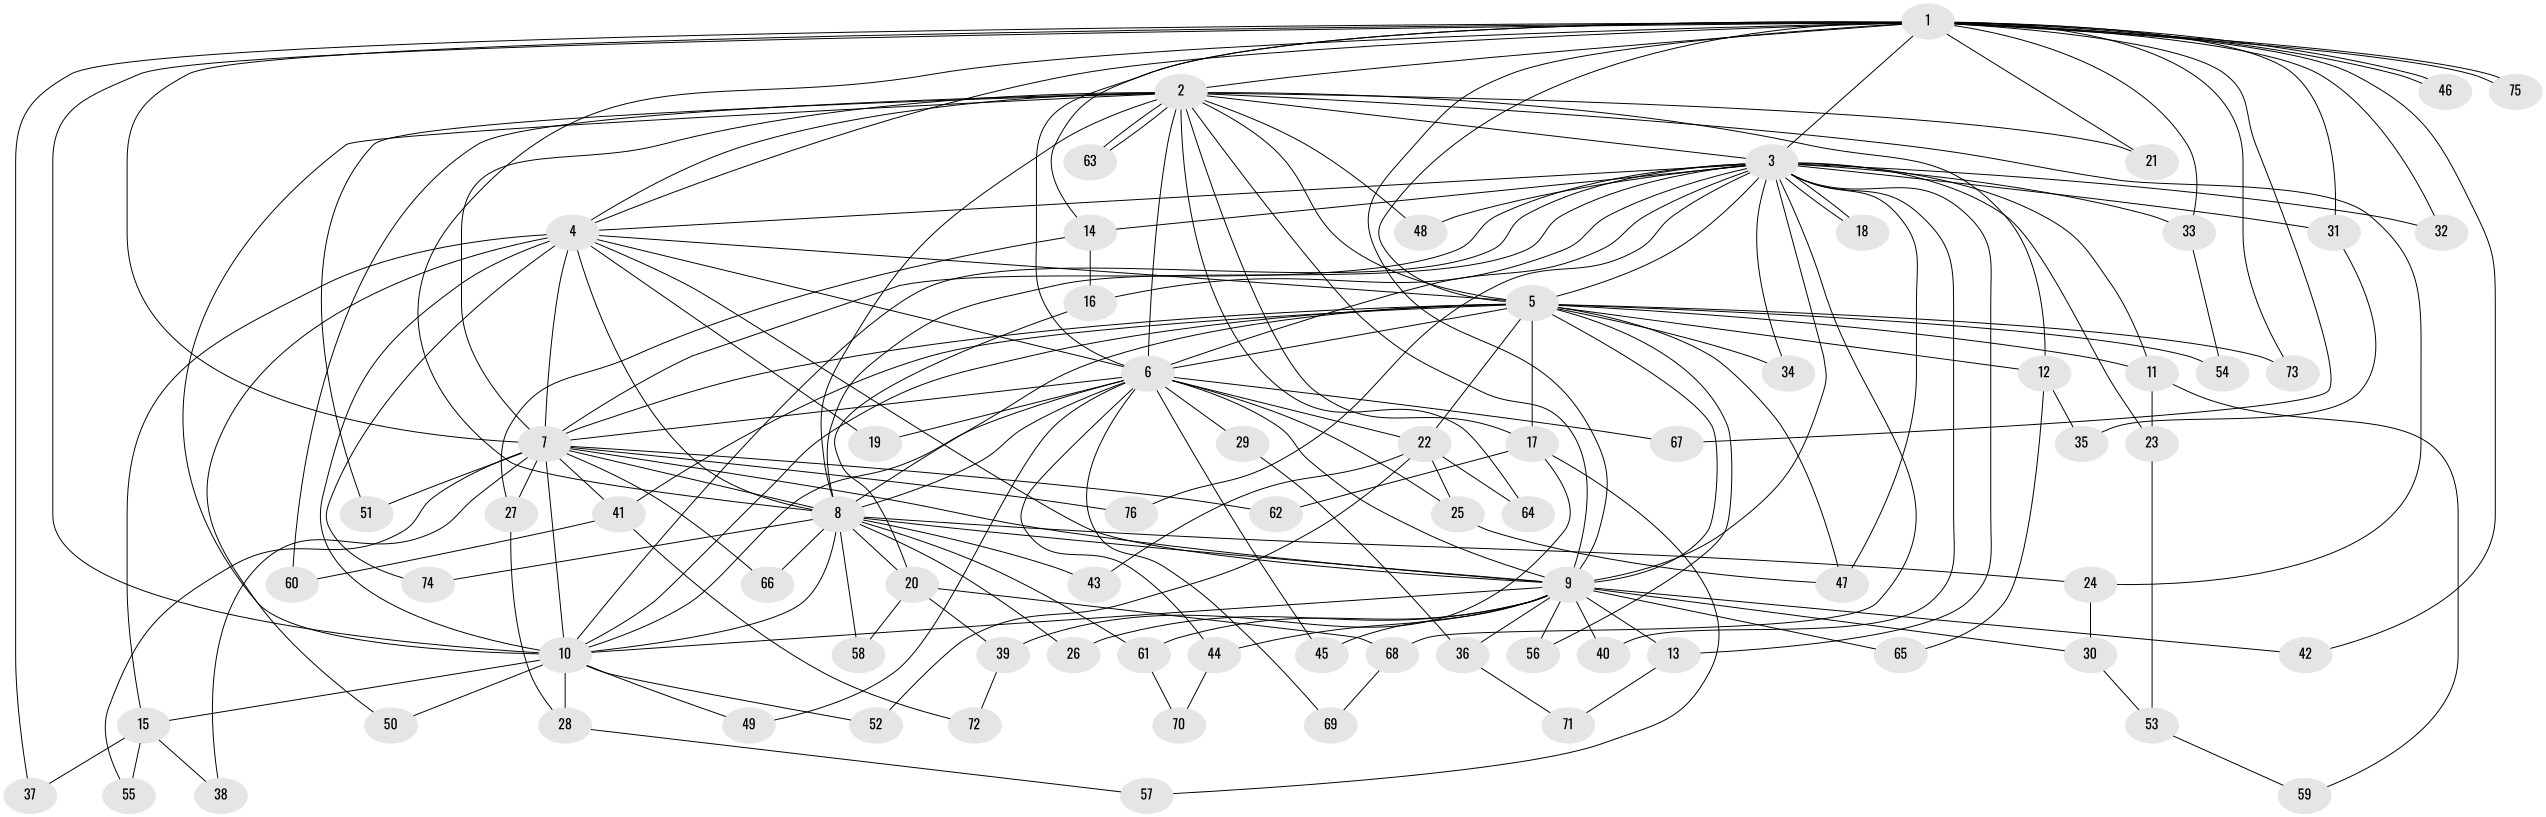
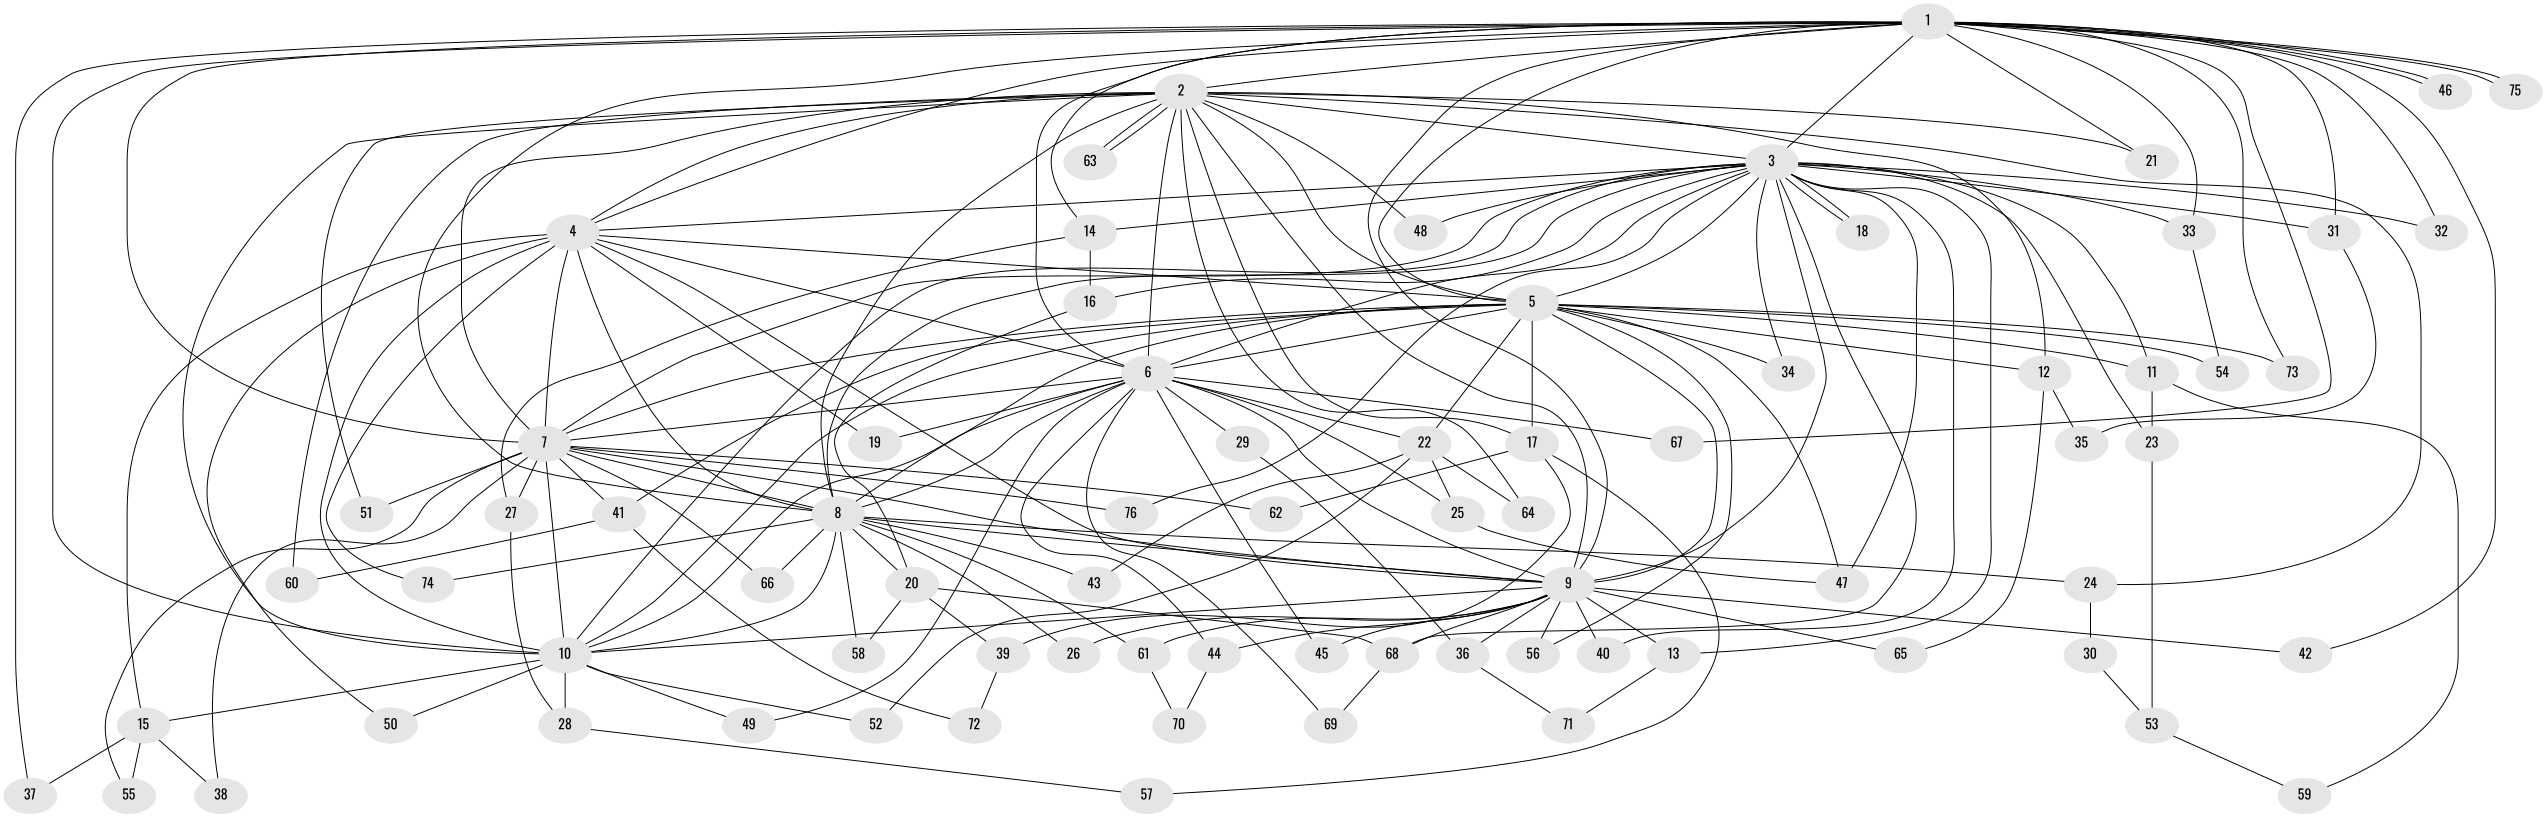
edge "9" -- "30": now "9" -- "68"
